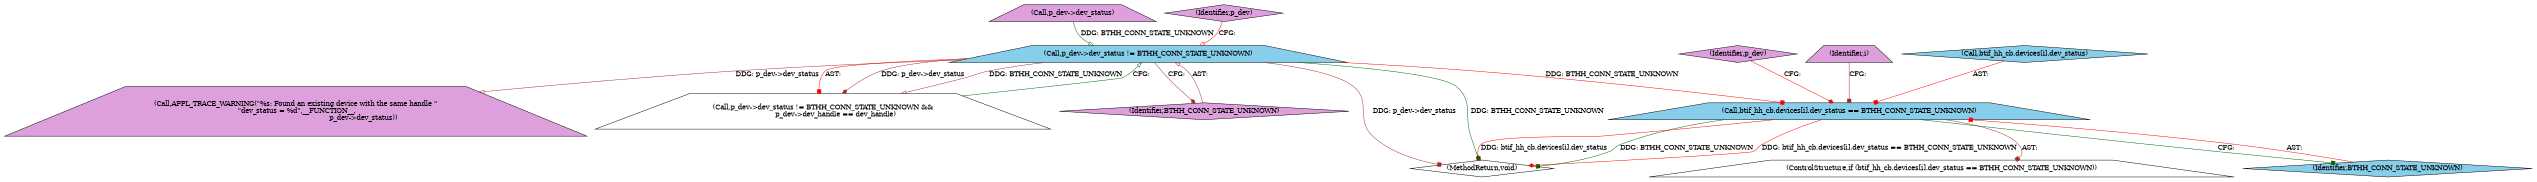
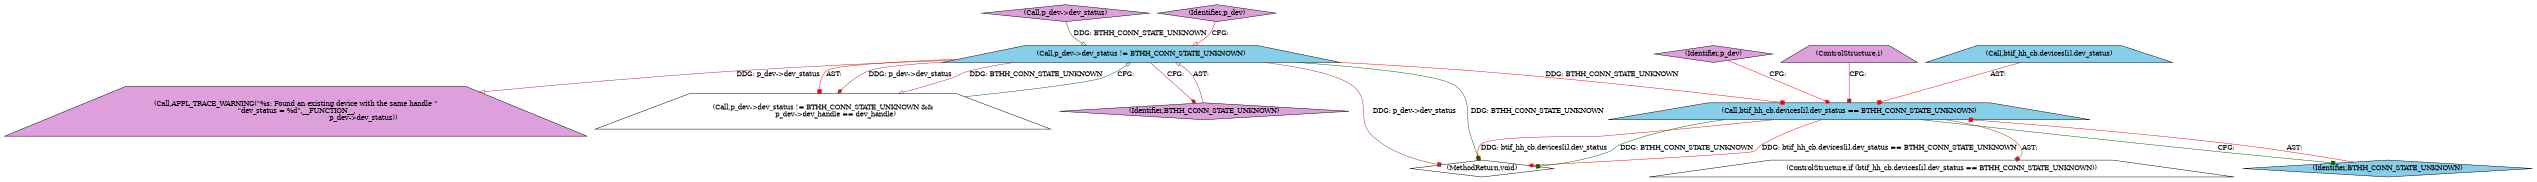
node "(Call,p_dev->dev_status)": shape trapezium -> diamond
node "(Identifier,i)": label "(Identifier,i)" -> "(ControlStructure,i)"
node "(Call,btif_hh_cb.devices[i].dev_status)": shape diamond -> trapezium
